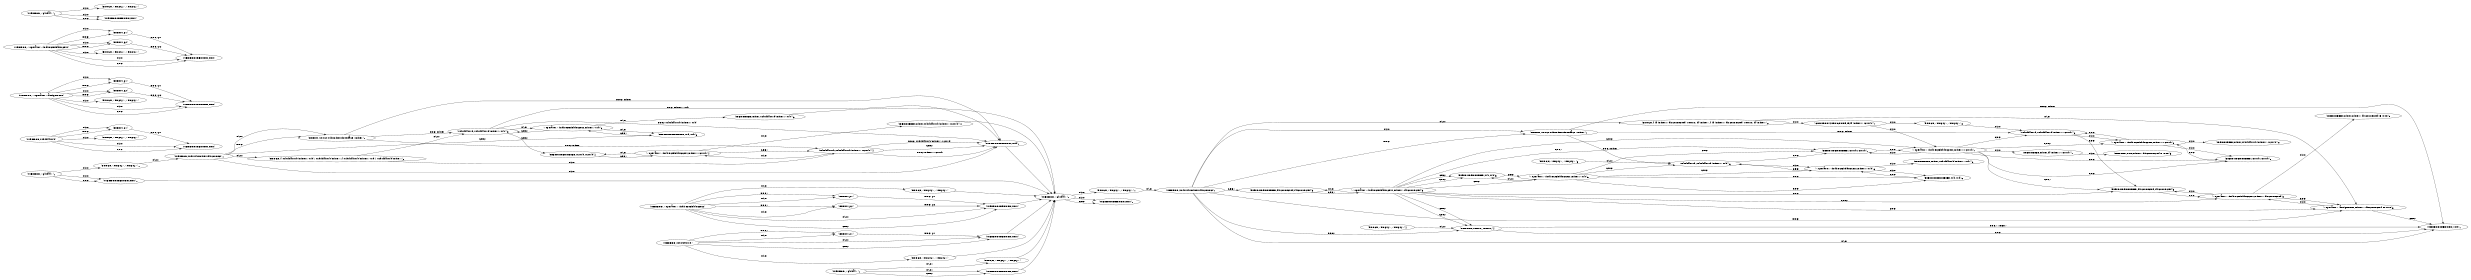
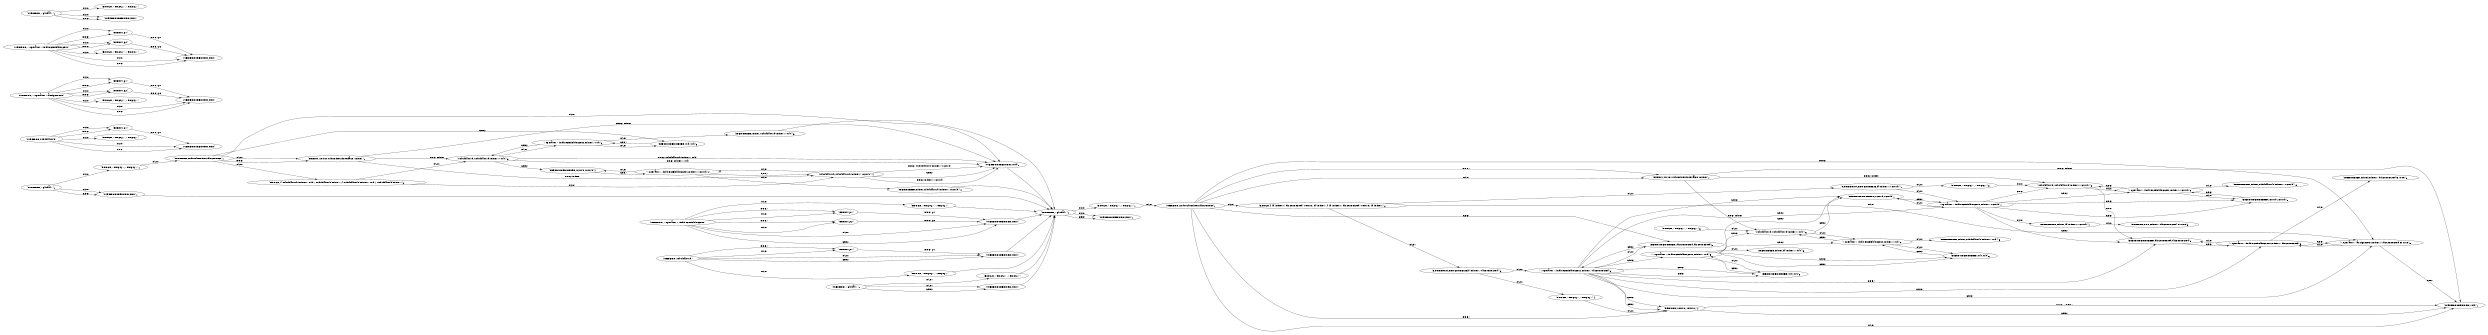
node "(IDENTIFIER,mixer,if (mixer->urb))": added
node "(CONTROL_STRUCTURE,IF,if (mixer->disconnected))": added
